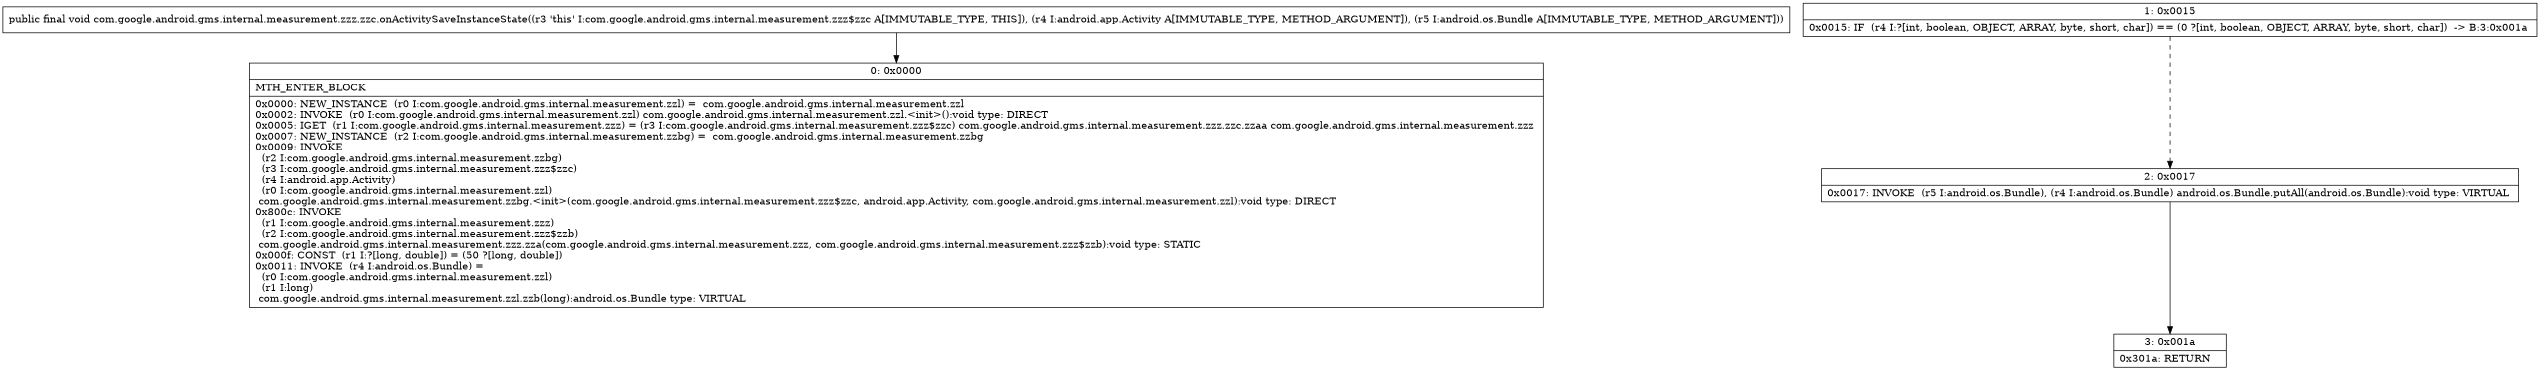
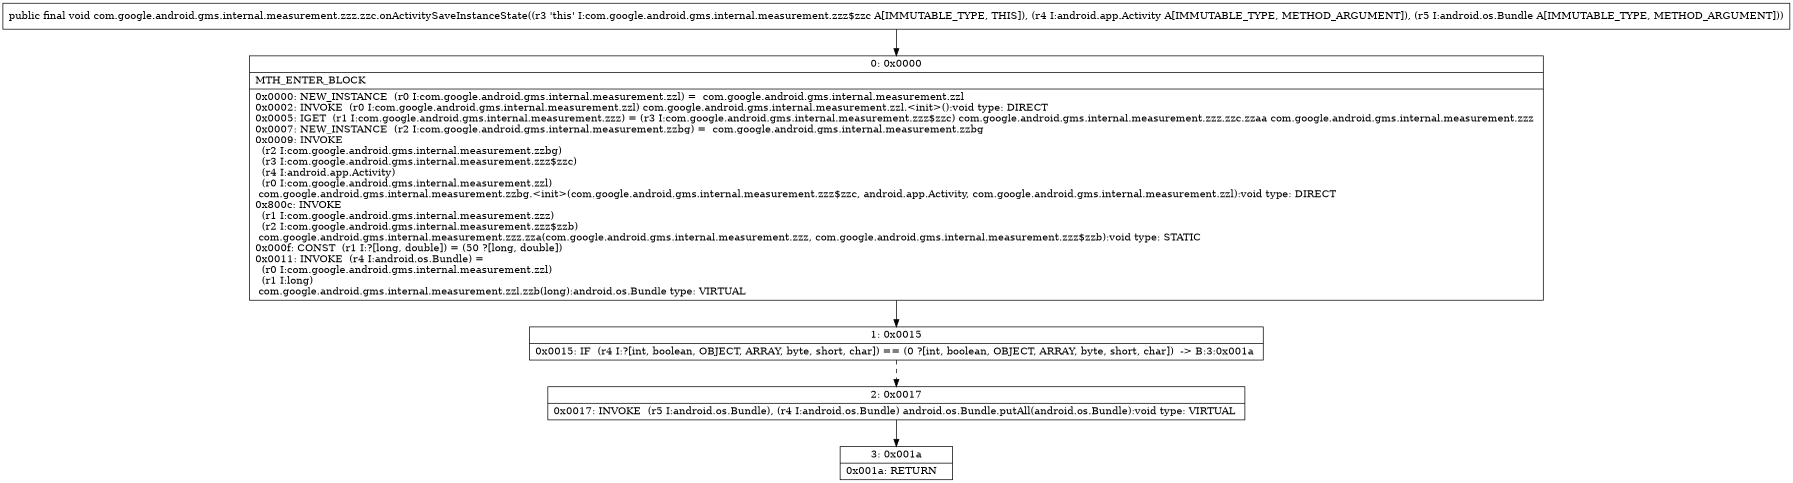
edge "0: 0x0000" -> "1: 0x0015": added
node "3: 0x001a": text "0x301a: RETURN" -> "0x001a: RETURN"
